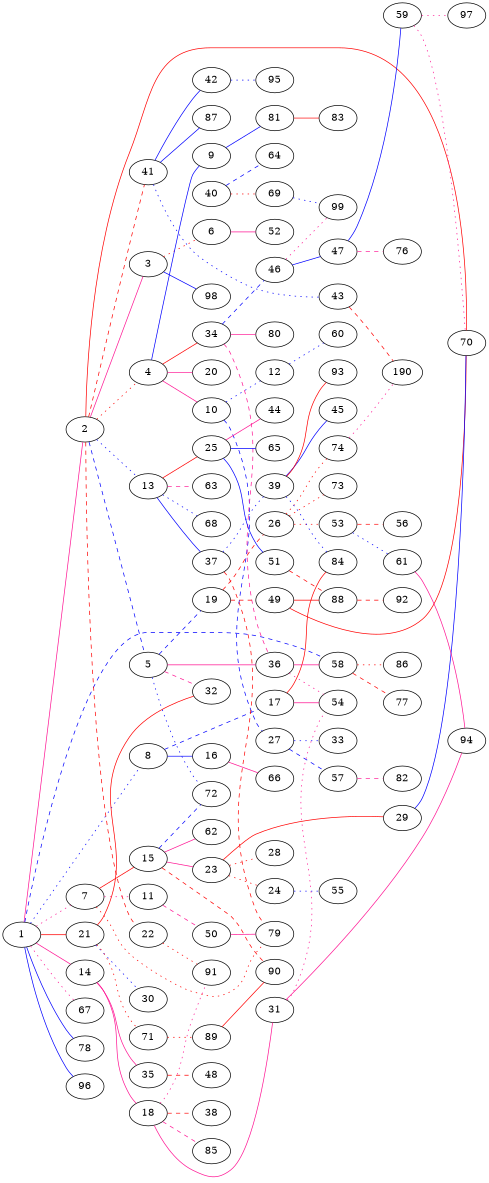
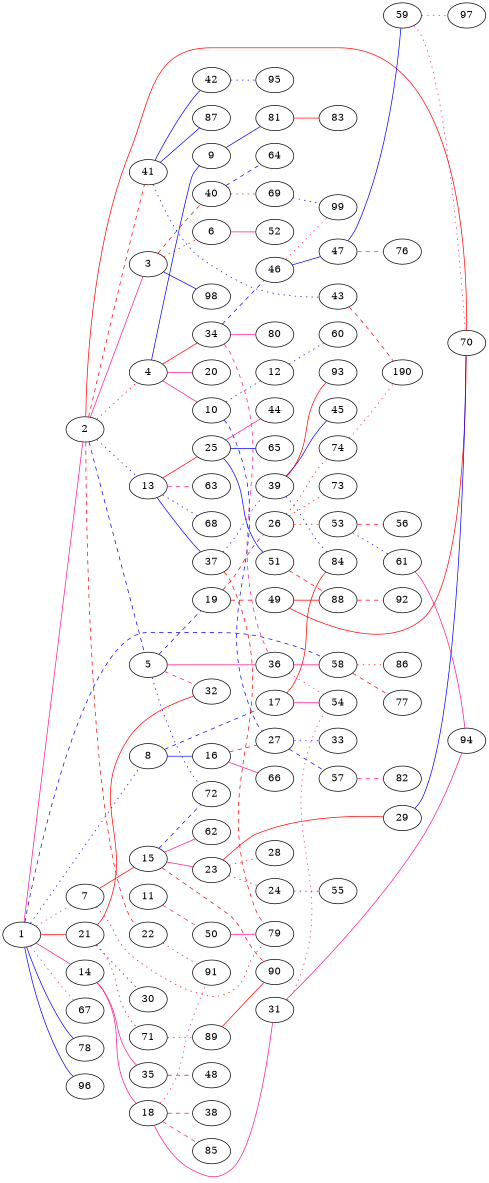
edge "40" -- "3": added
edge "27" -- "16": added
edge "7" -- "11": removed
